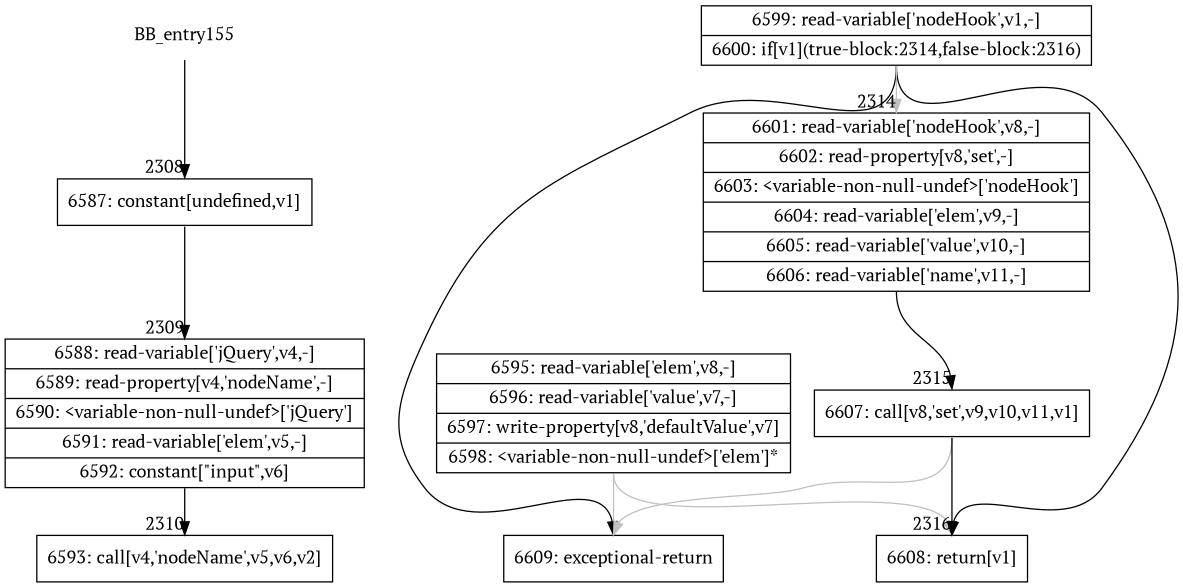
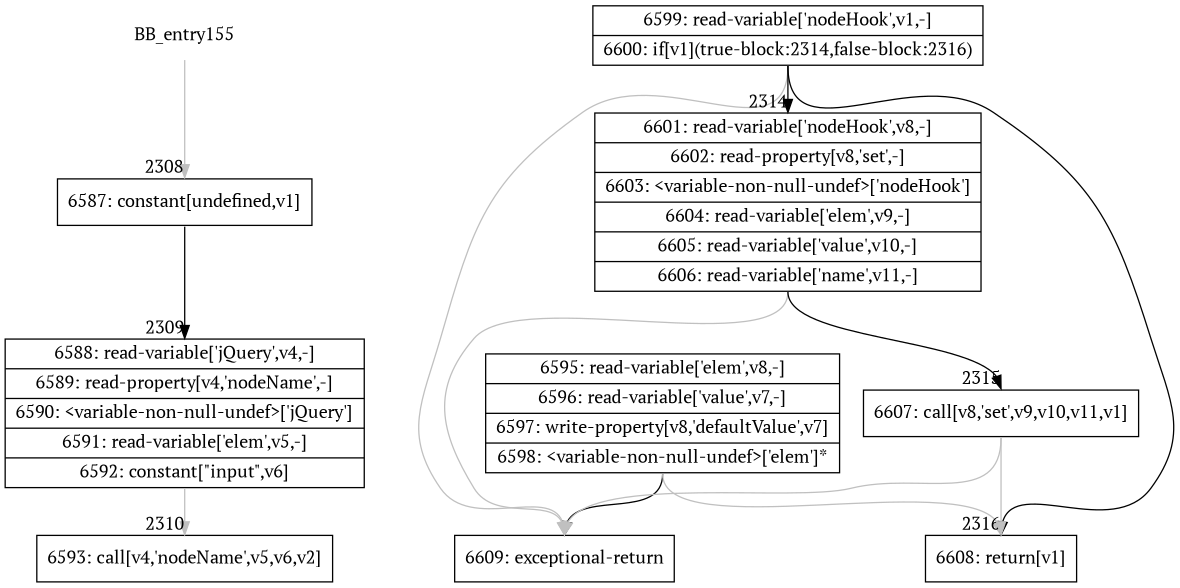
edge "6599: read-variable['nodeHook',v1,-]" -> "6601: read-variable['nodeHook',v8,-]": color gray -> black
edge "BB_entry155" -> "6587: constant[undefined,v1]": color black -> gray
edge "6599: read-variable['nodeHook',v1,-]" -> "6609: exceptional-return": color black -> gray
edge "6601: read-variable['nodeHook',v8,-]" -> "6609: exceptional-return": added
edge "6607: call[v8,'set',v9,v10,v11,v1]" -> "6608: return[v1]": color black -> gray
edge "6595: read-variable['elem',v8,-]" -> "6609: exceptional-return": color gray -> black
edge "6588: read-variable['jQuery',v4,-]" -> "6593: call[v4,'nodeName',v5,v6,v2]": color black -> gray
